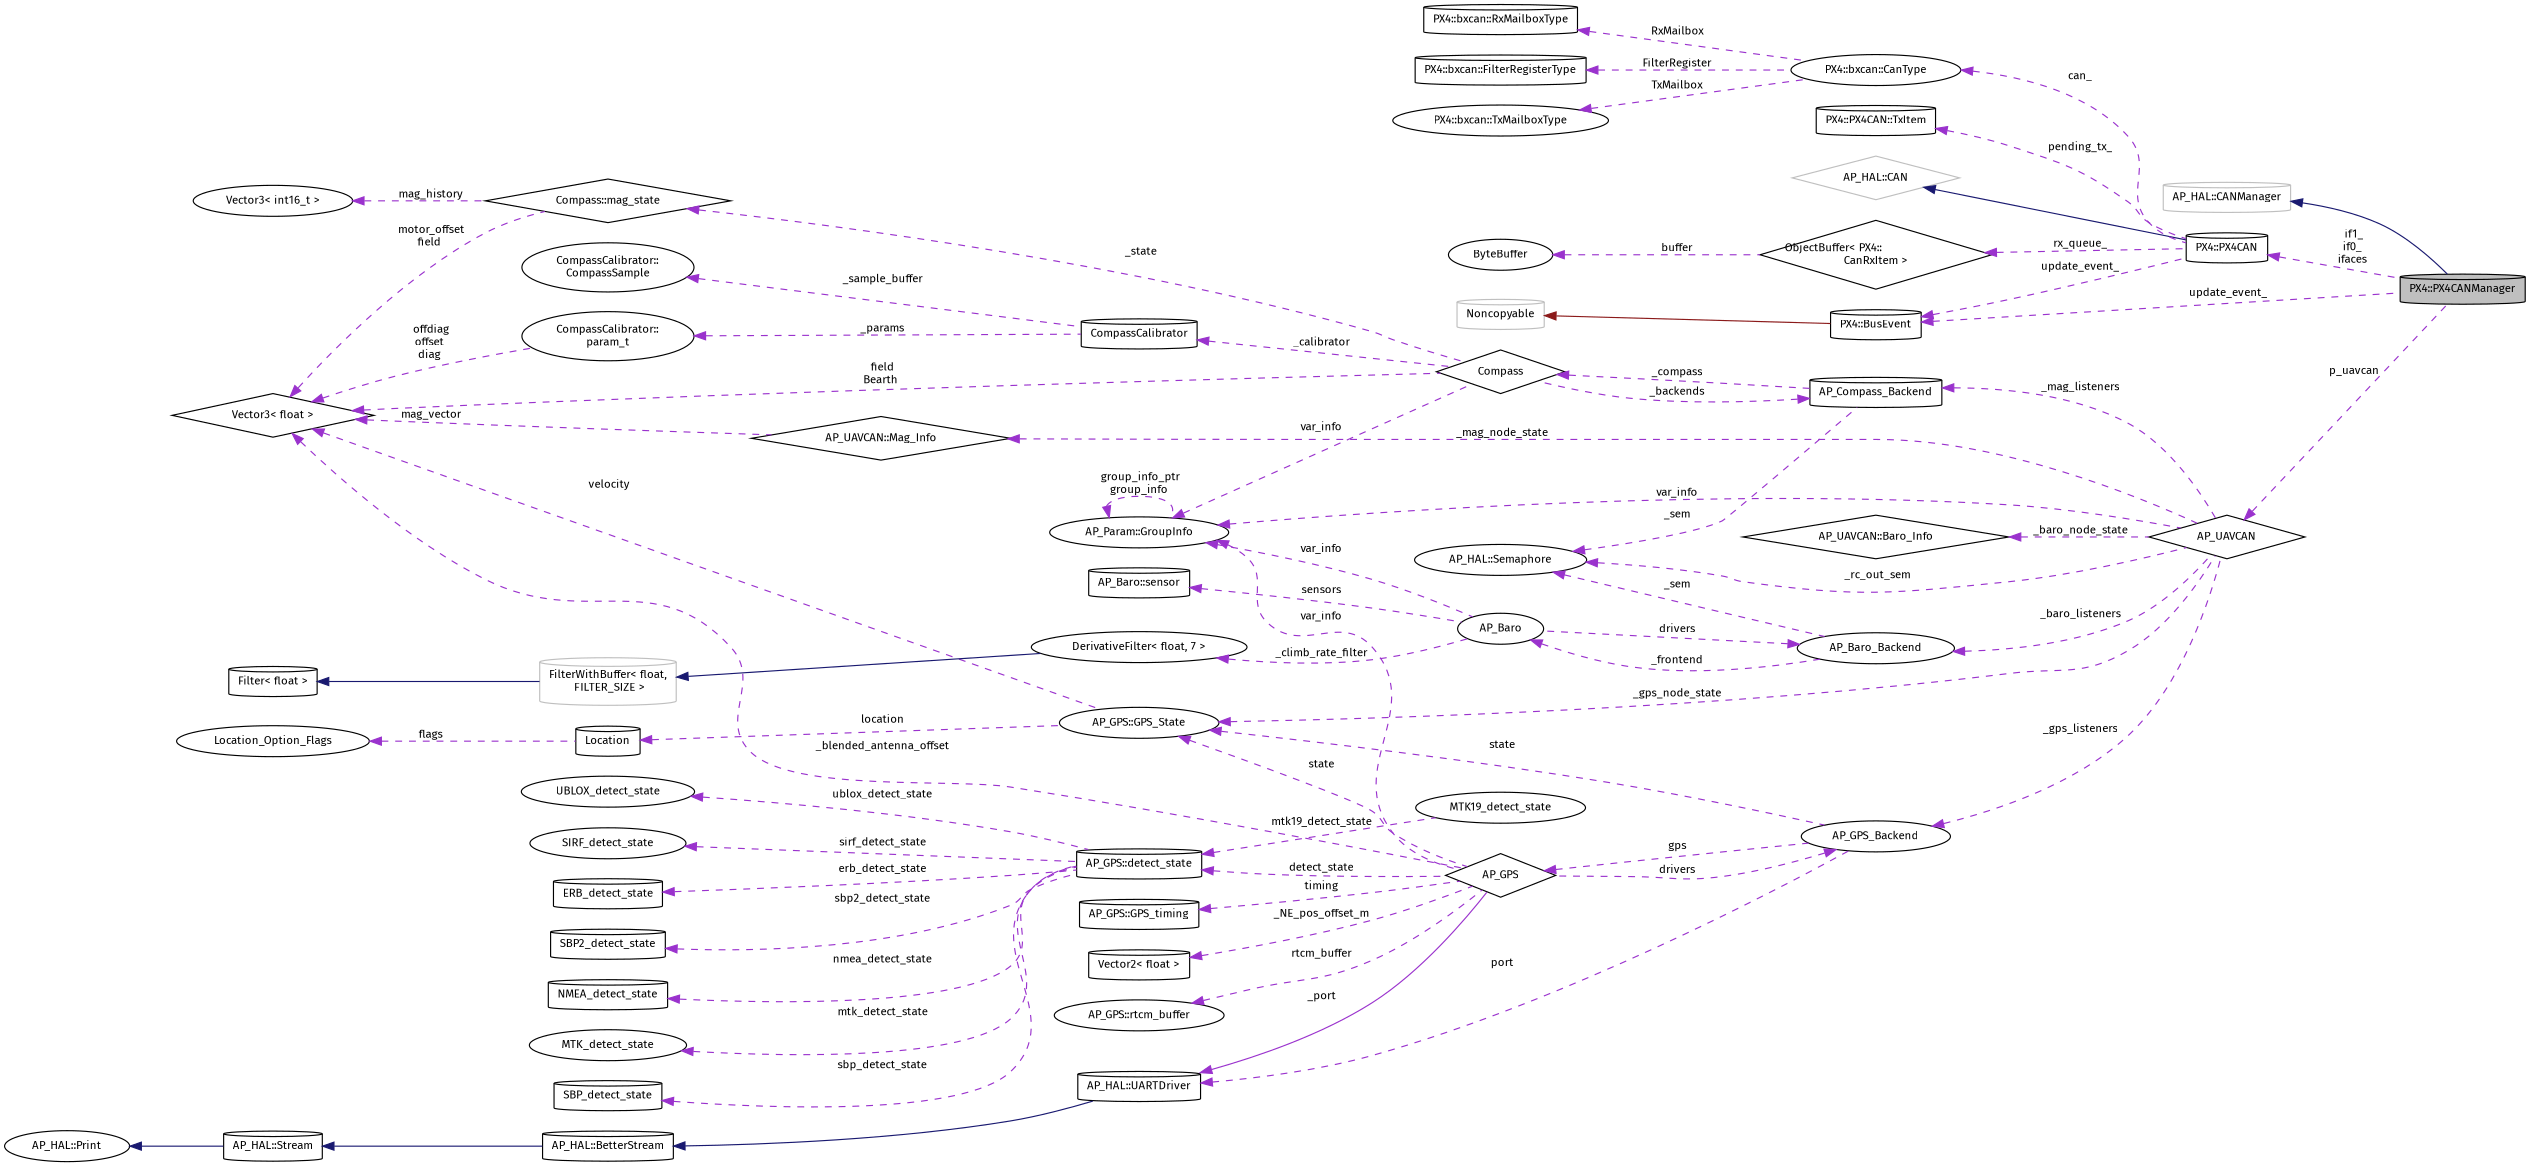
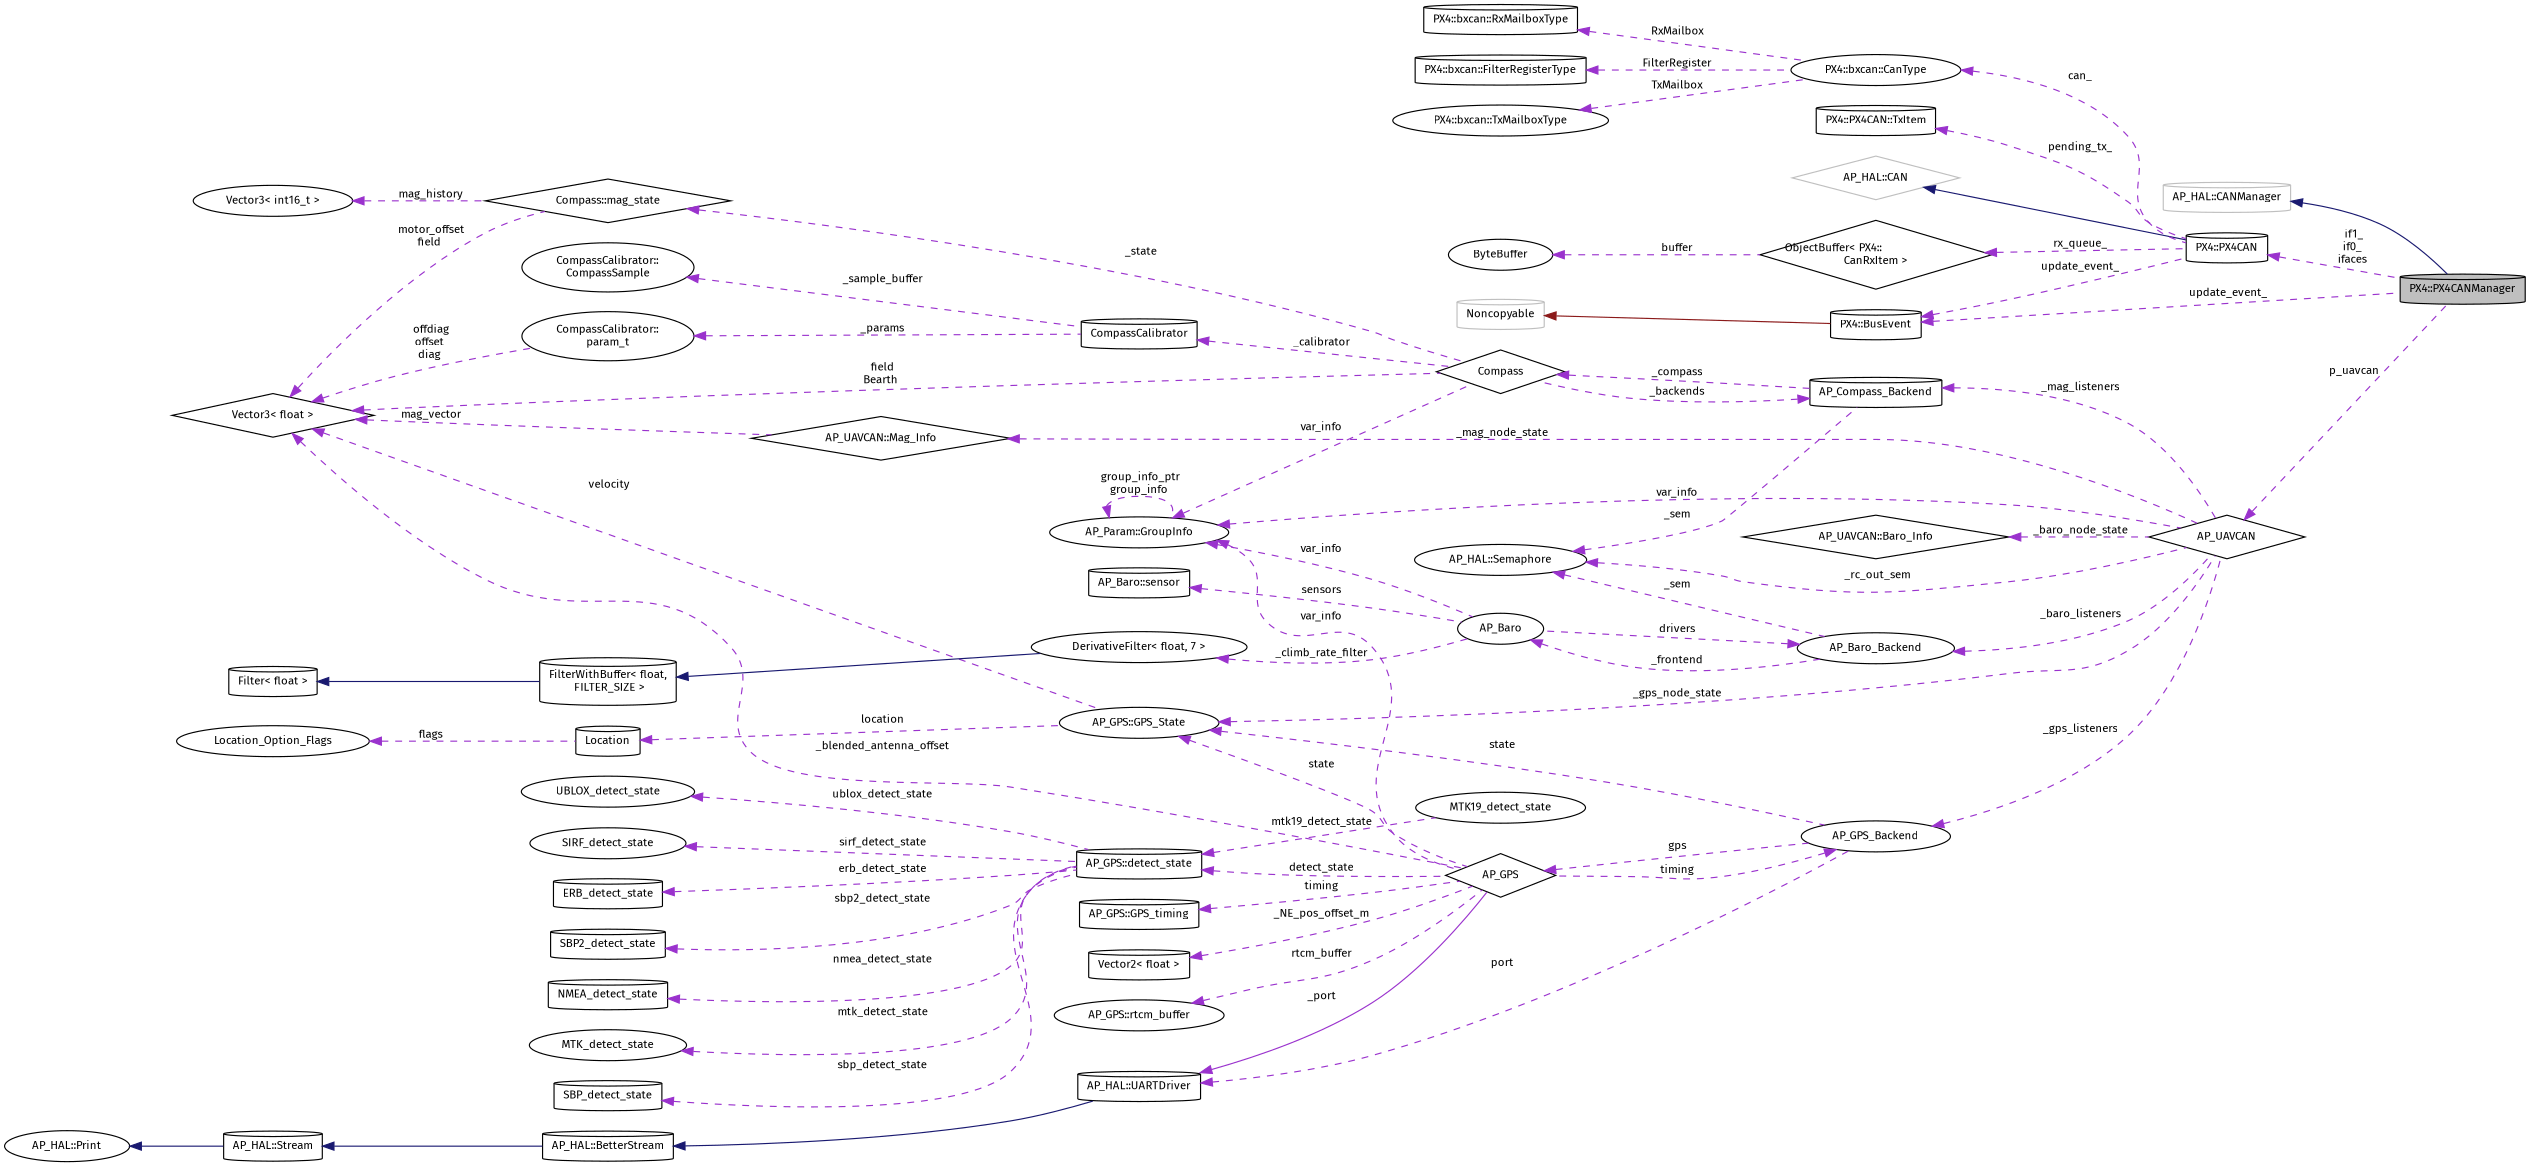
node "FilterWithBuffer< float, FILTER_SIZE >": color grey75 -> black
edge "AP_GPS" -> "AP_GPS_Backend": label " drivers" -> " timing"
